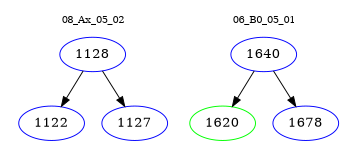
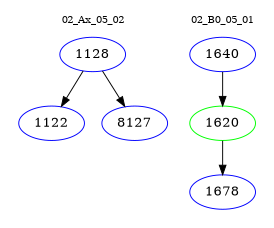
cluster "08_Ax_05_02": label "08_Ax_05_02" -> "02_Ax_05_02"
cluster "06_B0_05_01": label "06_B0_05_01" -> "02_B0_05_01"
edge "1640" -> "1678": now "1620" -> "1678"
node "1127": label "1127" -> "8127"
